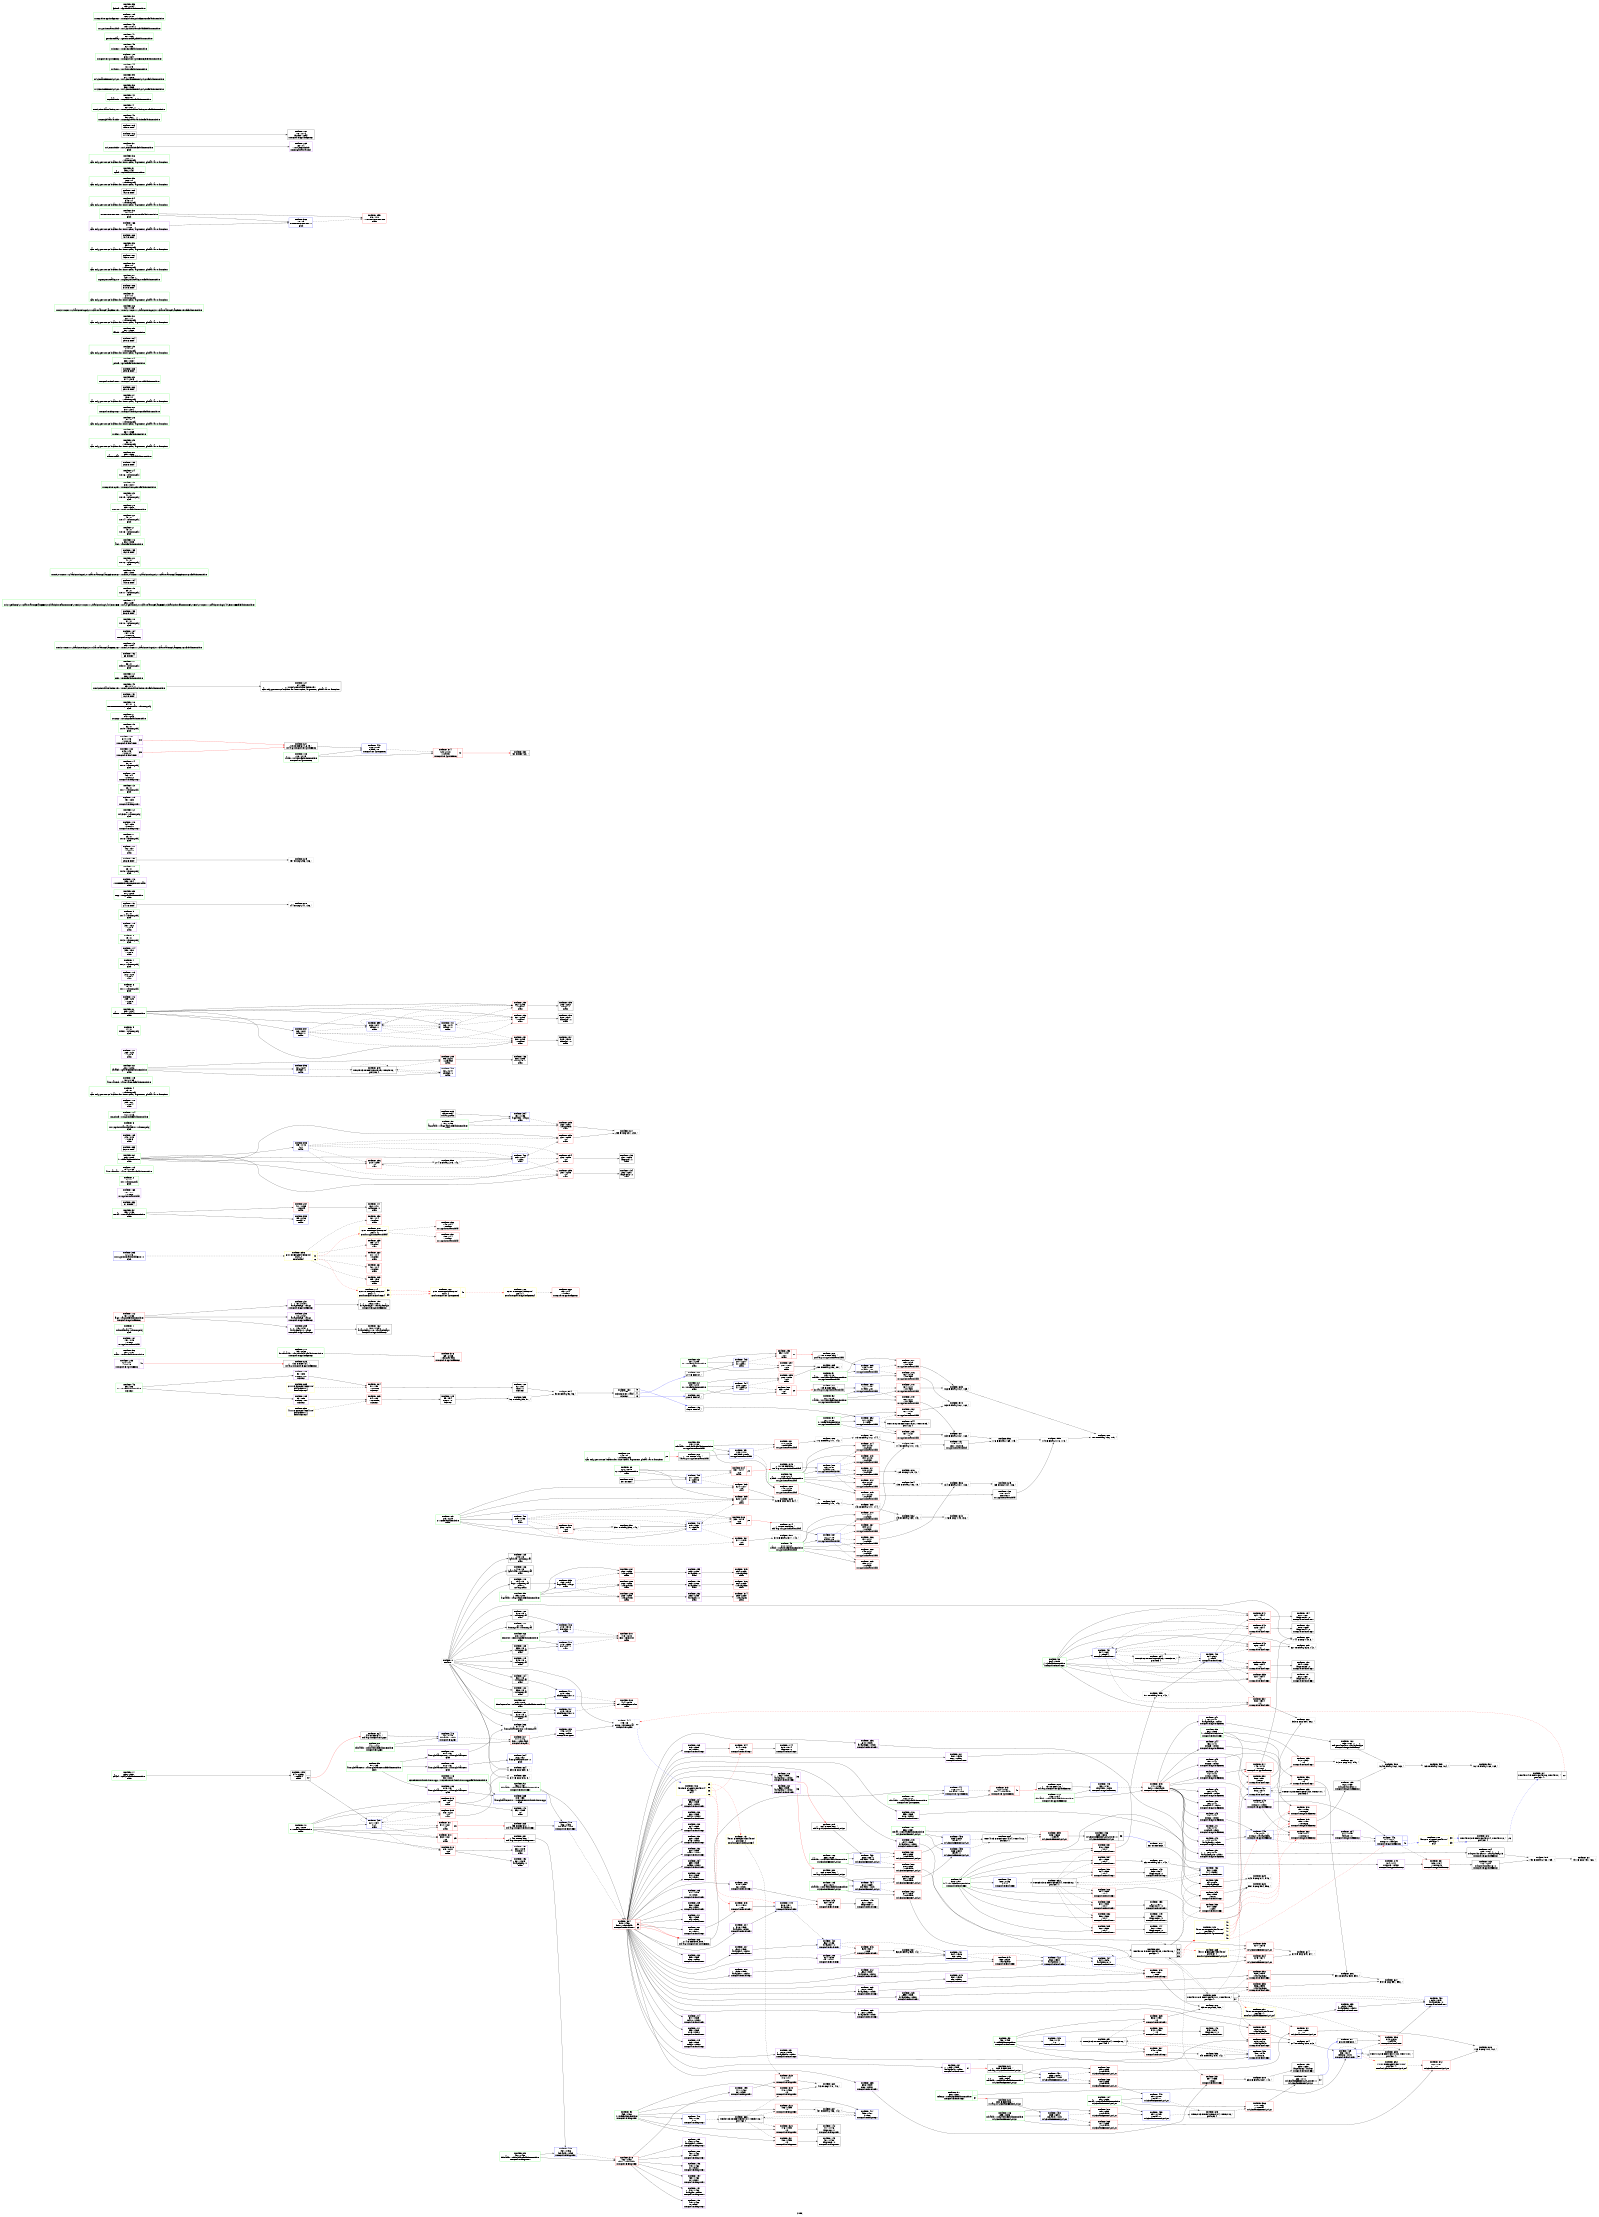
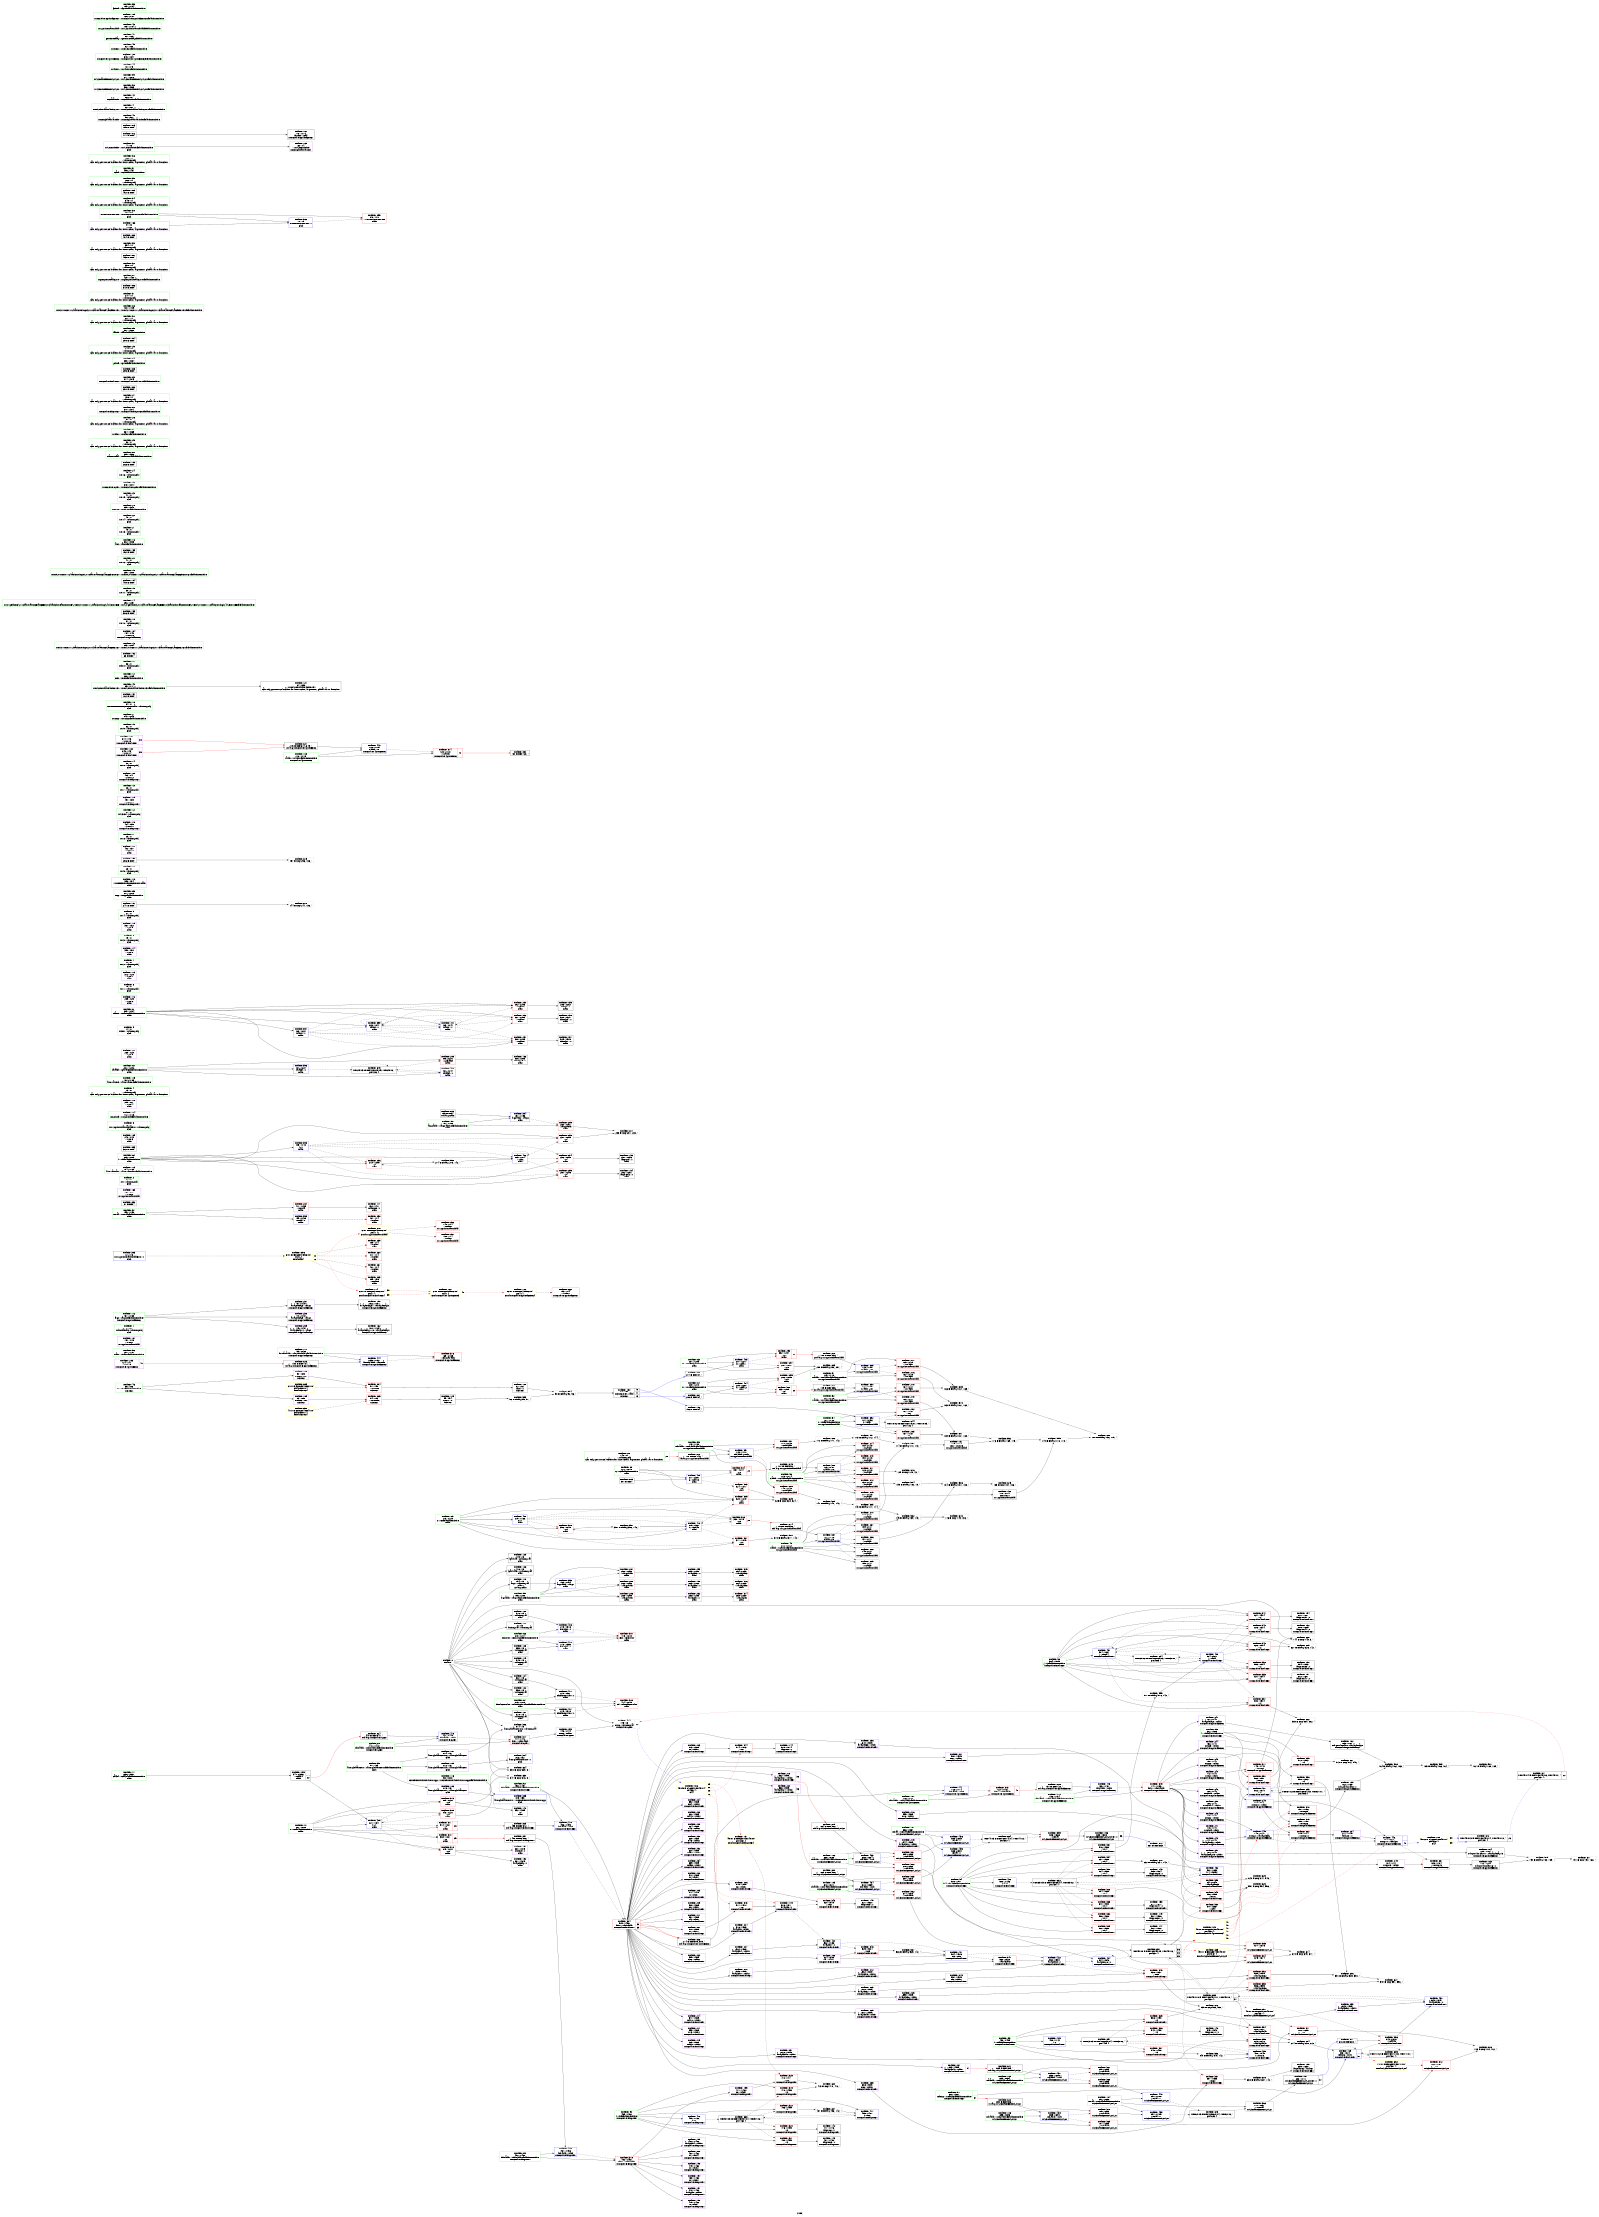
edge "NodeID: 696" -> "NodeID: 258": now "NodeID: 393" -> "NodeID: 258"
node "NodeID: 112": color red -> green
node "NodeID: 444": added
edge "NodeID: 69" -> "NodeID: 303": now "NodeID: 69" -> "NodeID: 307"
